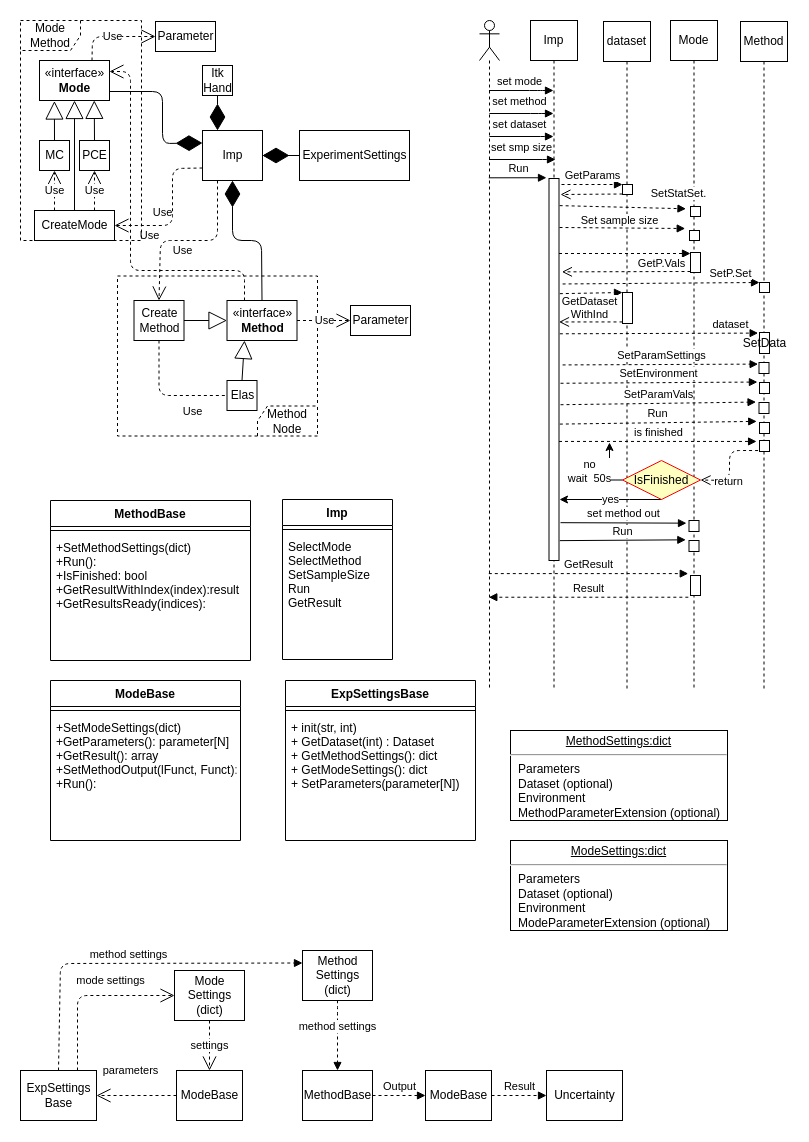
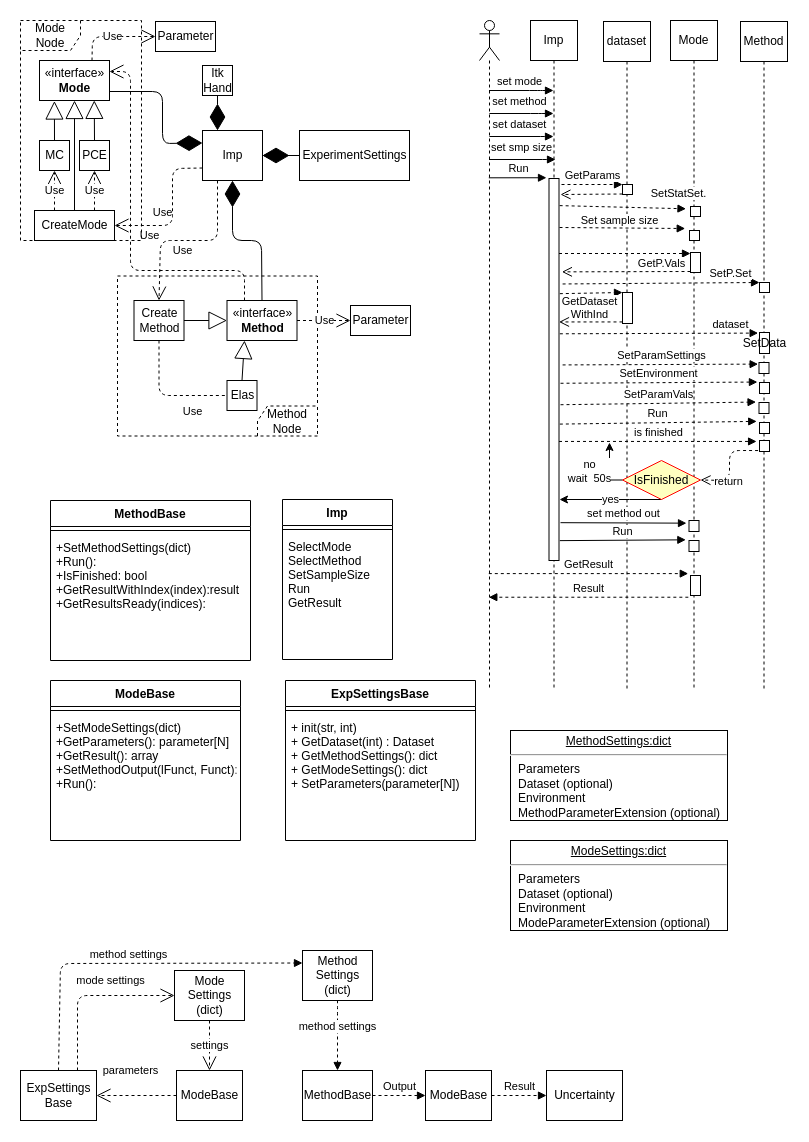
node "Mode Method": label "Mode Method" -> "Mode Node"
